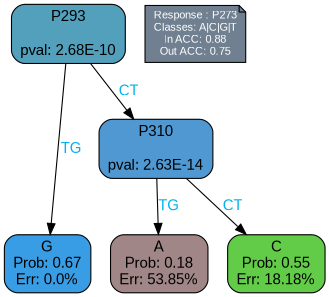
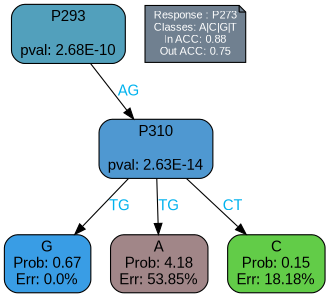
edge "P293 pval: 2.68E-10" -> "P310 pval: 2.63E-14": label "CT" -> "AG"
edge "P293 pval: 2.68E-10" -> "G Prob: 0.67 Err: 0.0%": now "P310 pval: 2.63E-14" -> "G Prob: 0.67 Err: 0.0%"
node "A Prob: 0.18 Err: 53.85%": label "A Prob: 0.18 Err: 53.85%" -> "A Prob: 4.18 Err: 53.85%"
node "C Prob: 0.55 Err: 18.18%": label "C Prob: 0.55 Err: 18.18%" -> "C Prob: 0.15 Err: 18.18%"
